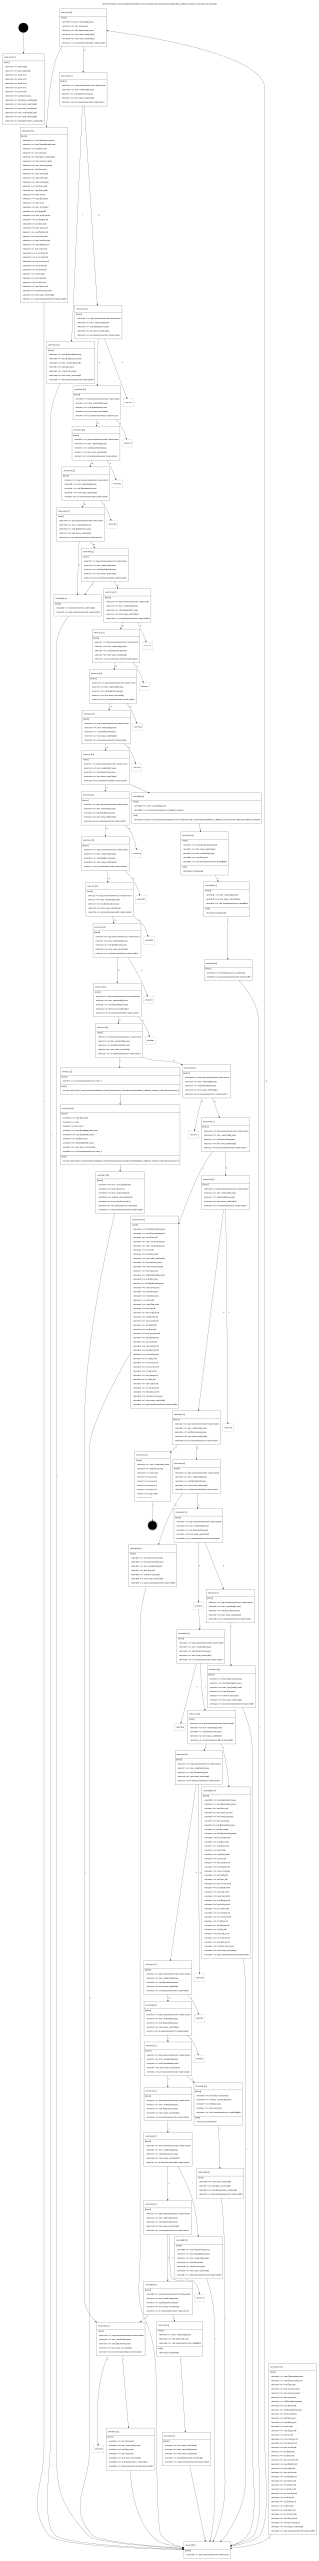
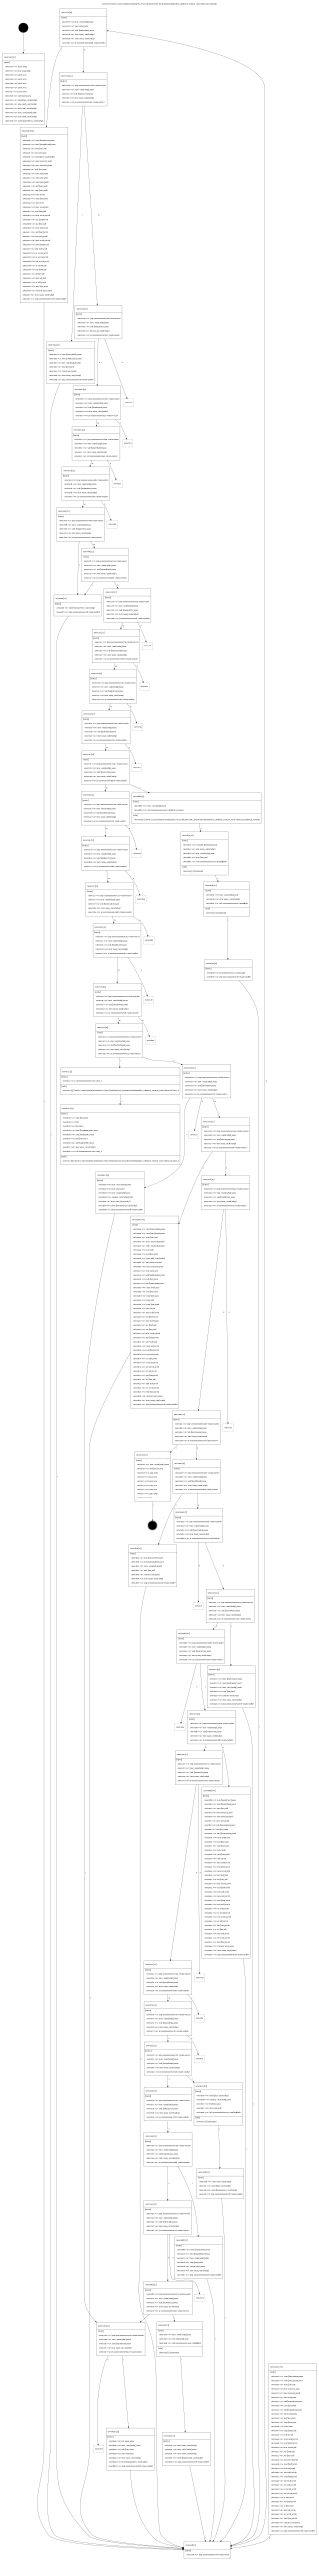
edge "0x401b58 [40]" -> "0x401b80 [32]": now "0x40162b [25]" -> "0x401b80 [32]"
edge "0x40213d" -> "0x4016da [25]": now "0x4016c1 [25]" -> "0x4016da [25]"
